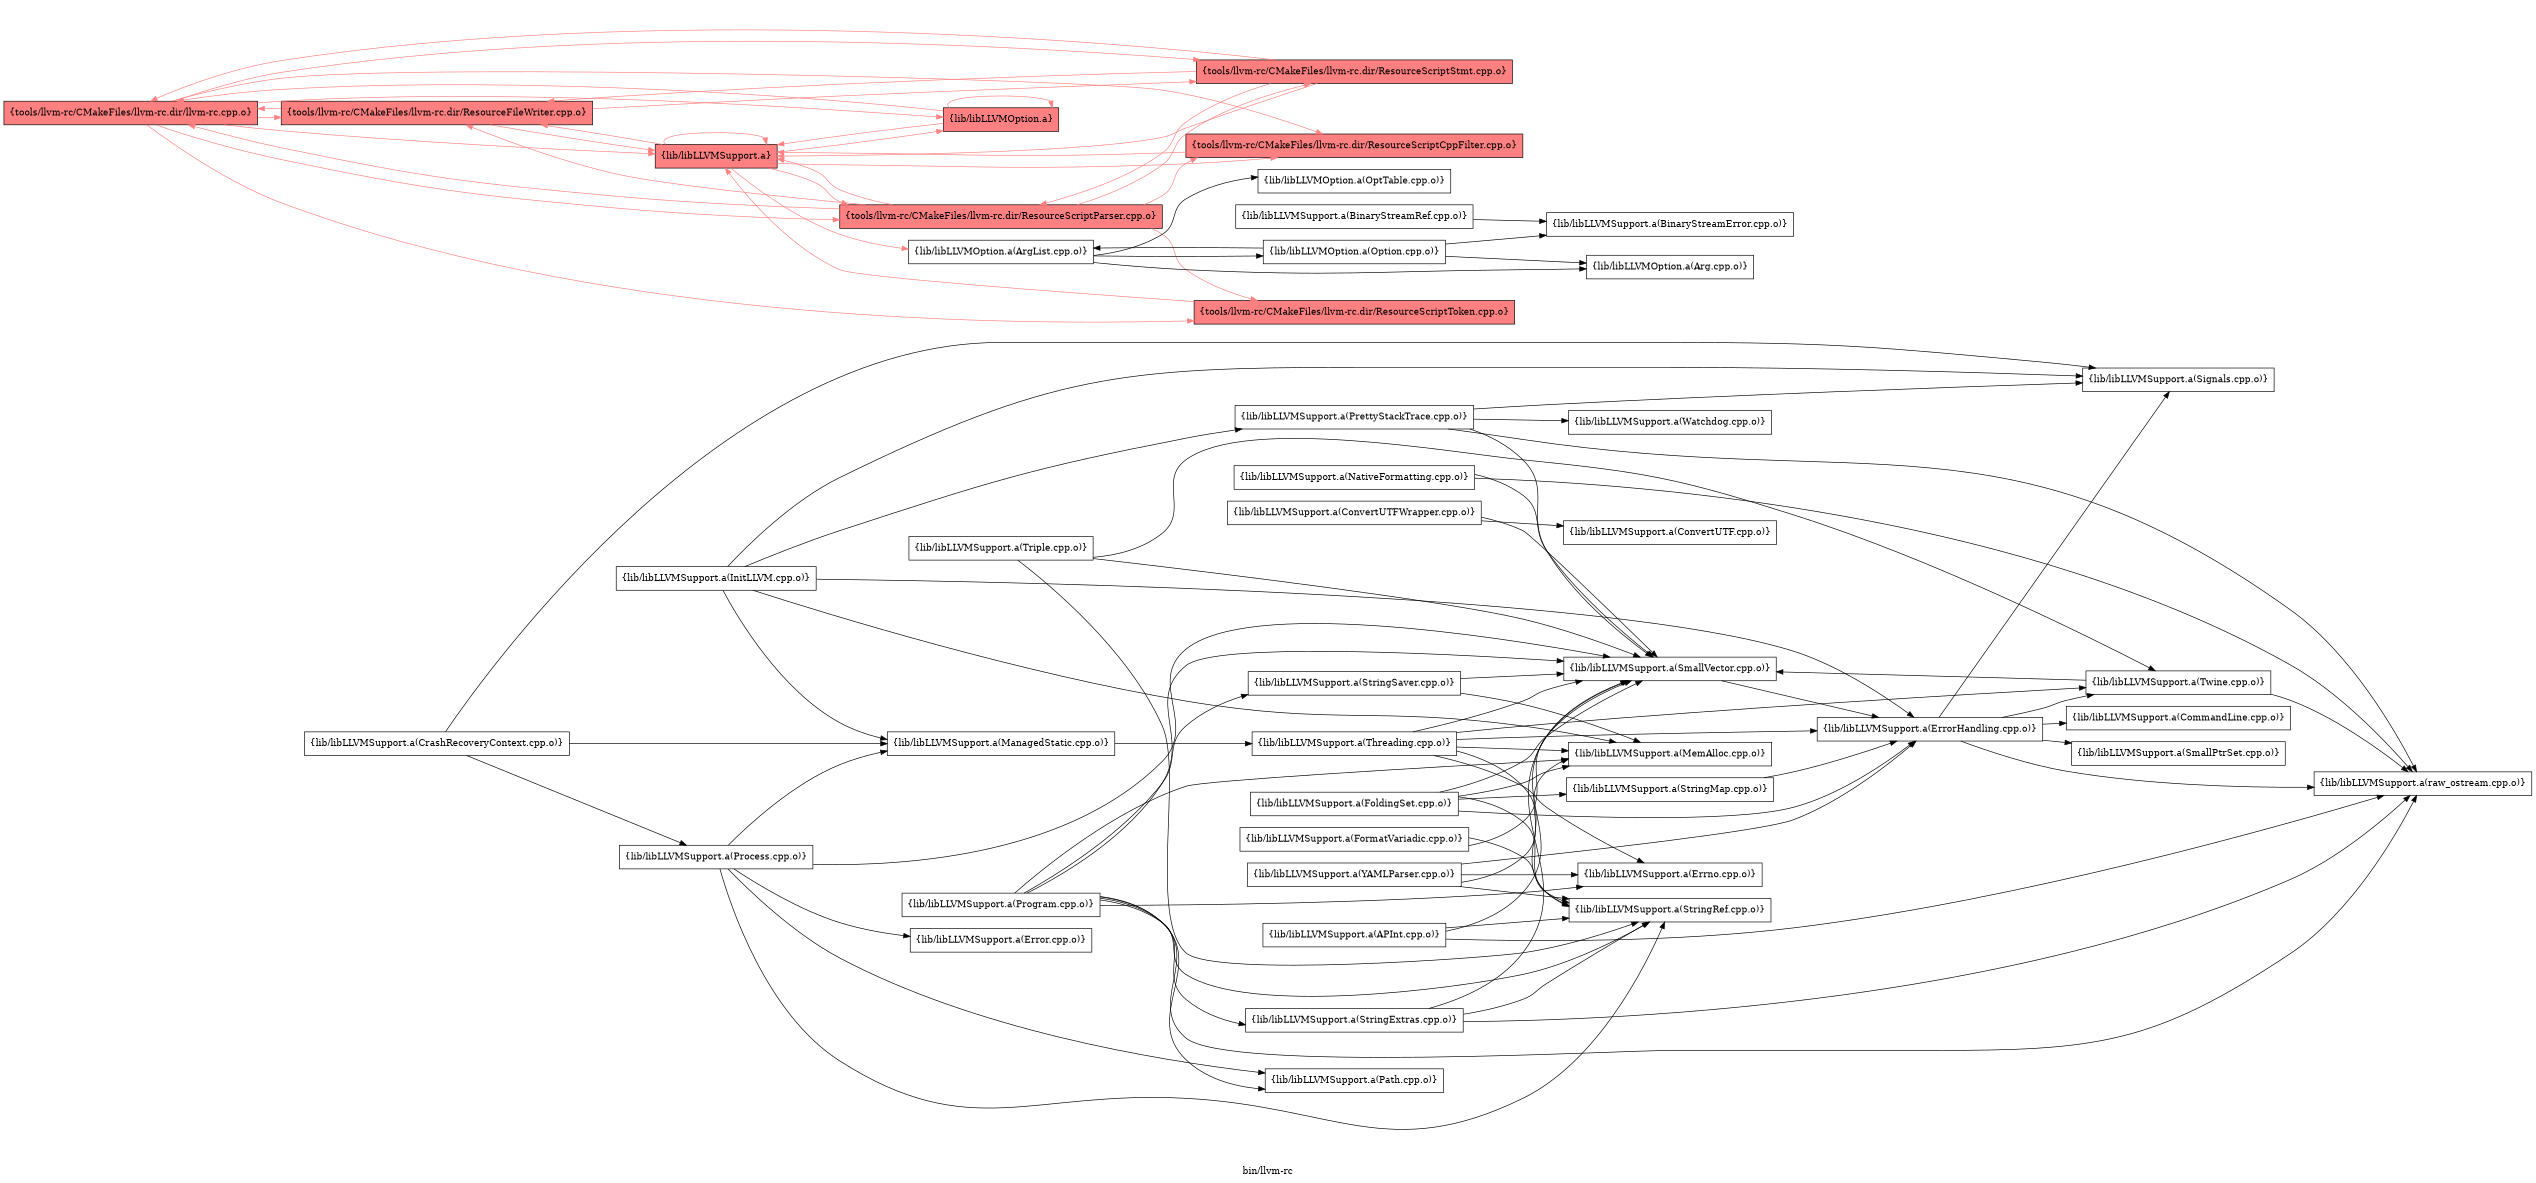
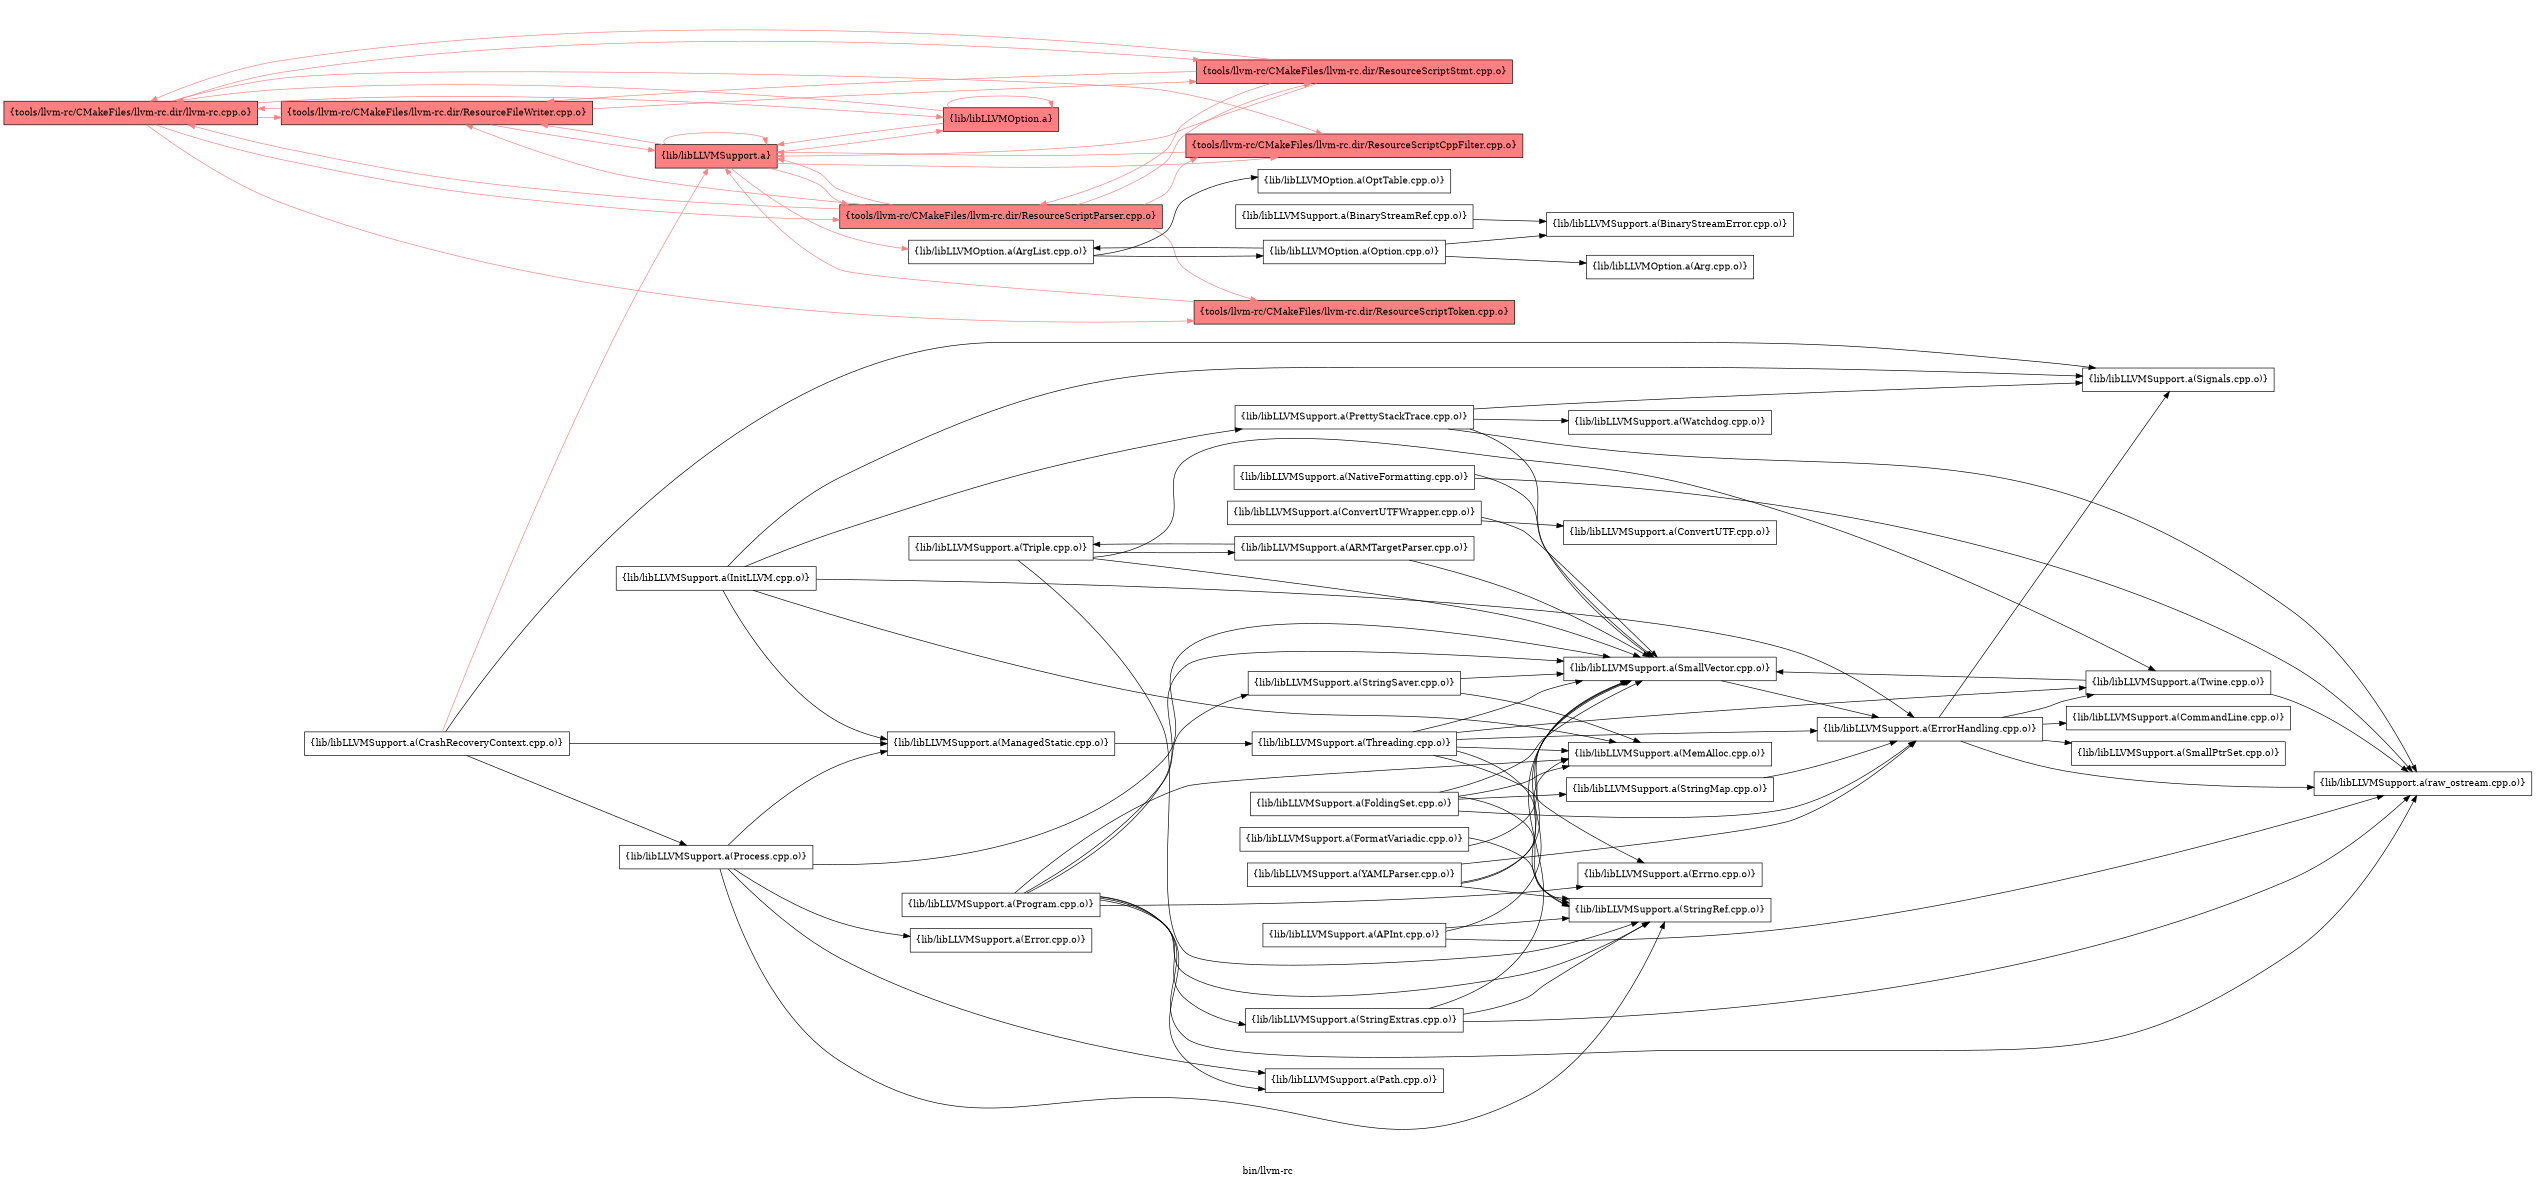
edge "{tools/llvm-rc/CMakeFiles/llvm-rc.dir/llvm-rc.cpp.o}" -> "{lib/libLLVMSupport.a}": now "{lib/libLLVMSupport.a(CrashRecoveryContext.cpp.o)}" -> "{lib/libLLVMSupport.a}"
edge "{lib/libLLVMOption.a(ArgList.cpp.o)}" -> "{lib/libLLVMOption.a(Arg.cpp.o)}": removed
node "{lib/libLLVMSupport.a(ARMTargetParser.cpp.o)}": added
edge "{lib/libLLVMSupport.a(YAMLParser.cpp.o)}" -> "{lib/libLLVMSupport.a(Errno.cpp.o)}": now "{lib/libLLVMSupport.a(YAMLParser.cpp.o)}" -> "{lib/libLLVMSupport.a(SmallVector.cpp.o)}"
